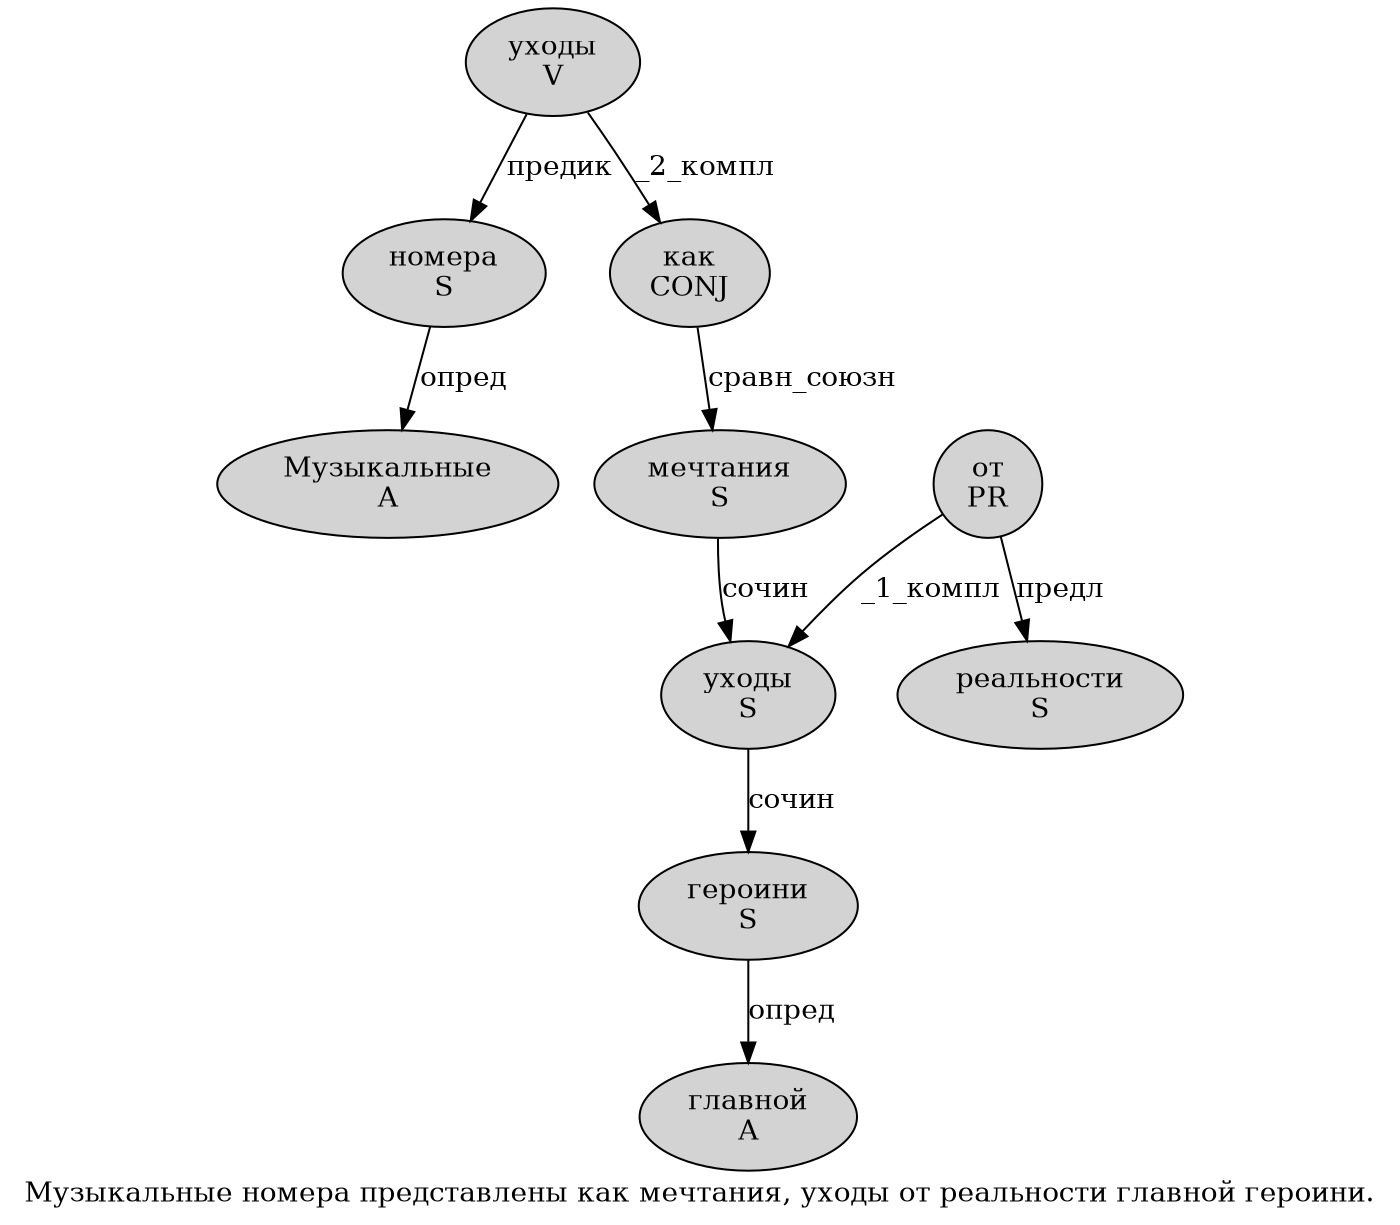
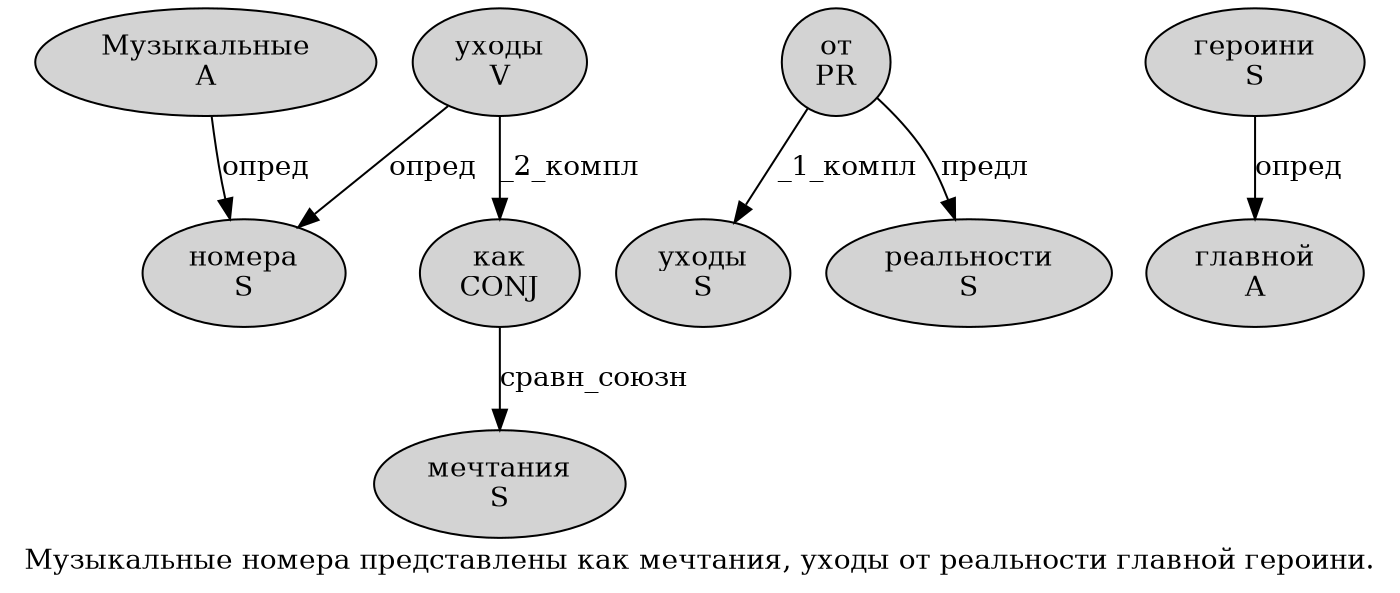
edge "уходы V" -> "номера S": label "предик" -> "опред"
edge "номера S" -> "Музыкальные A": reversed
edge "мечтания S" -> "уходы S": removed, label "сочин"
edge "уходы S" -> "героини S": removed, label "сочин"
